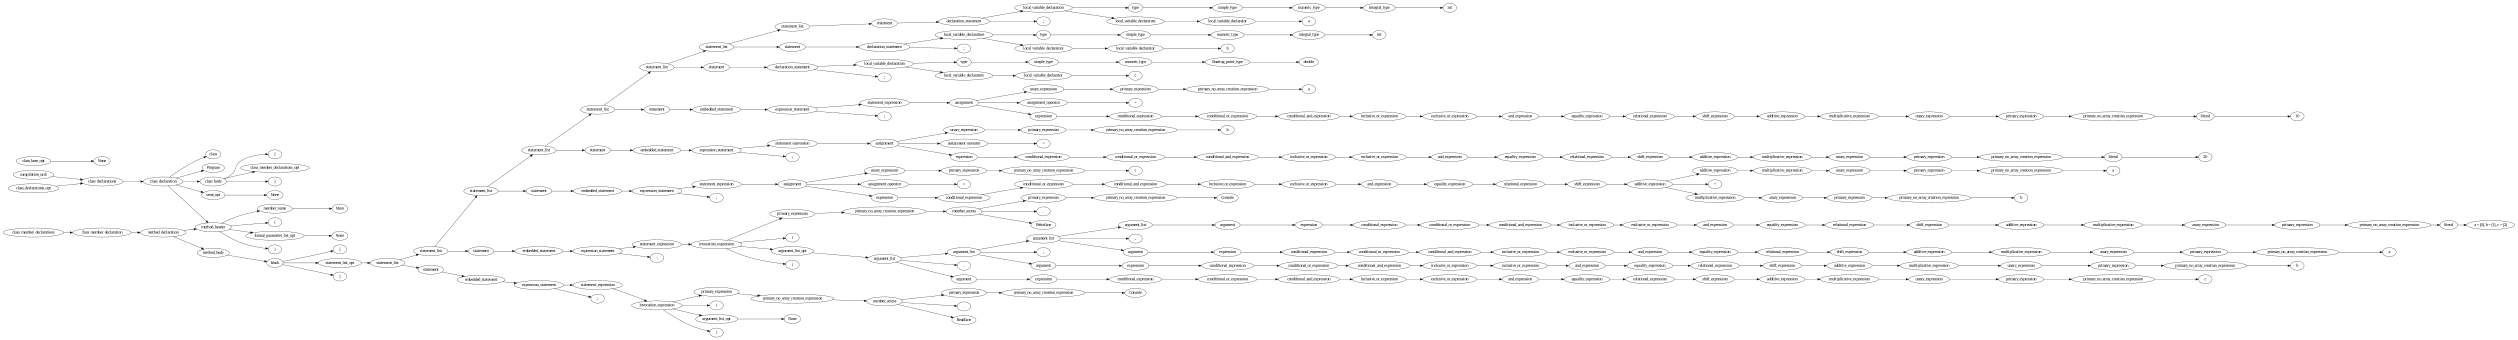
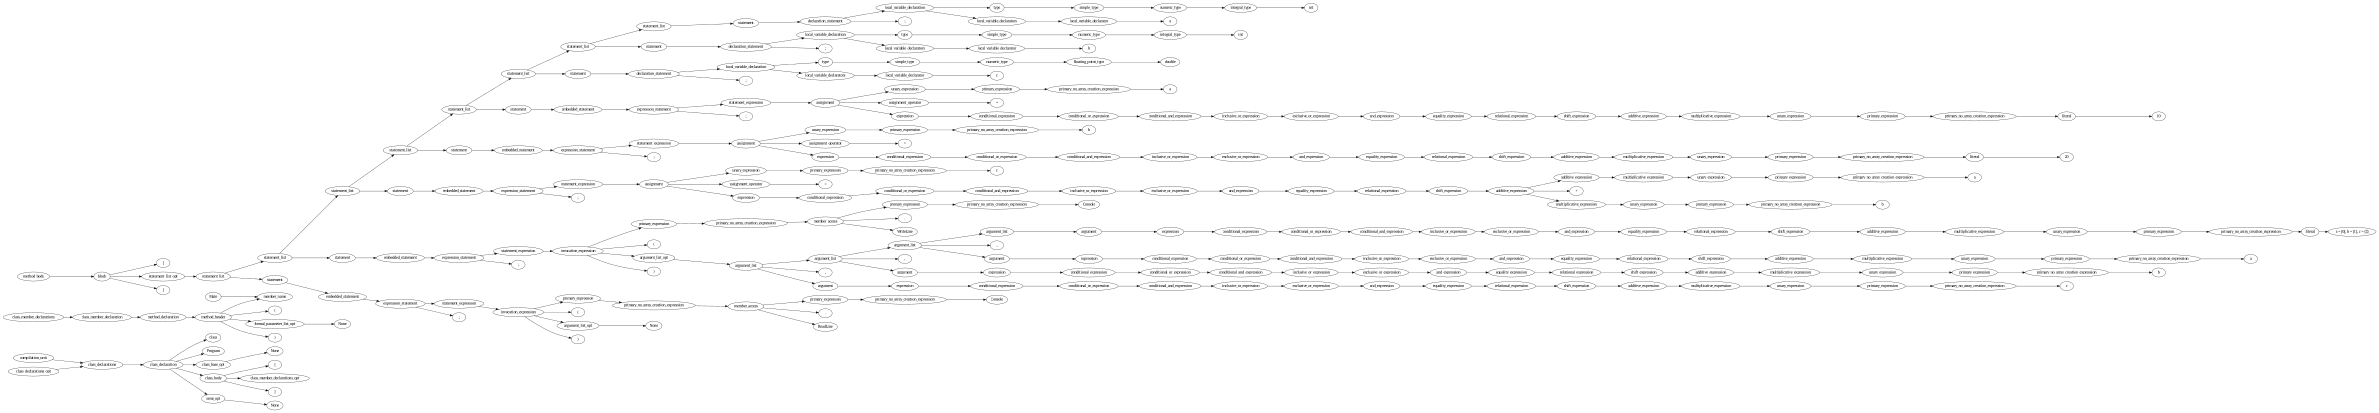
edge "class_declaration" -> "method_header": now "class_declaration" -> "class_base_opt"
edge "member_name" -> "Main": reversed
edge "method_declaration" -> "method_body": removed
